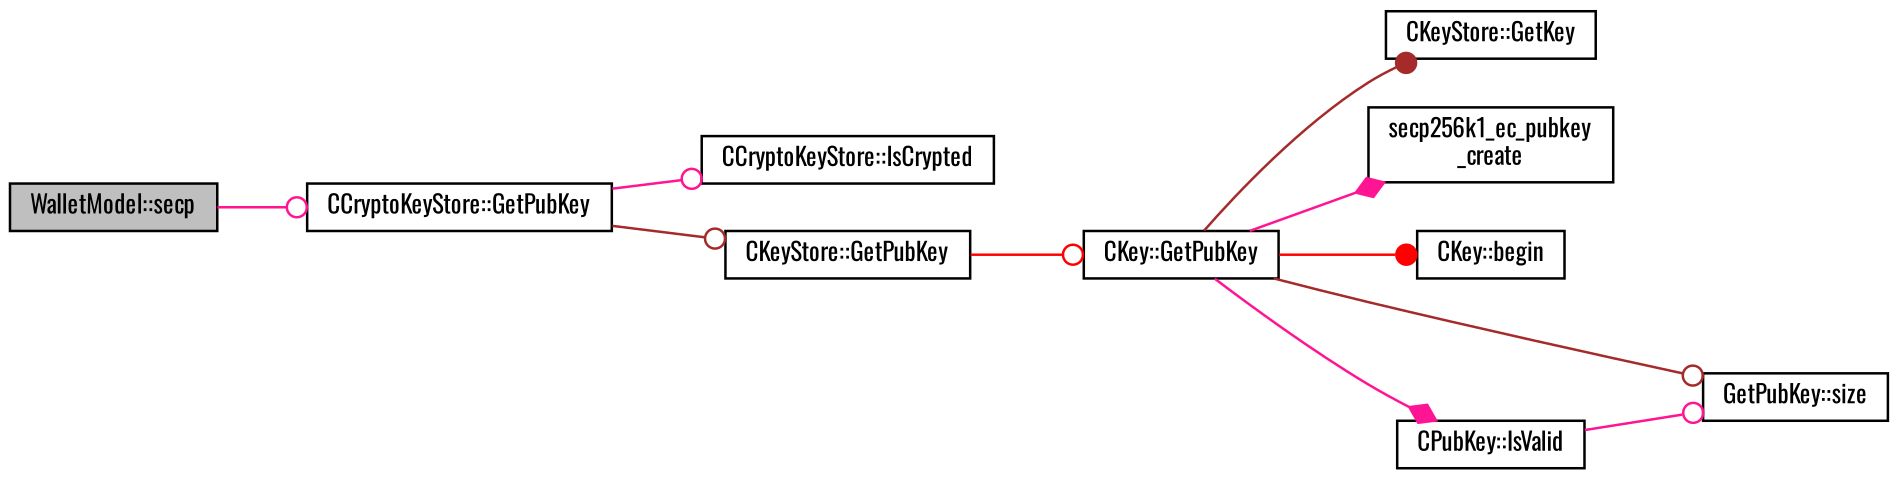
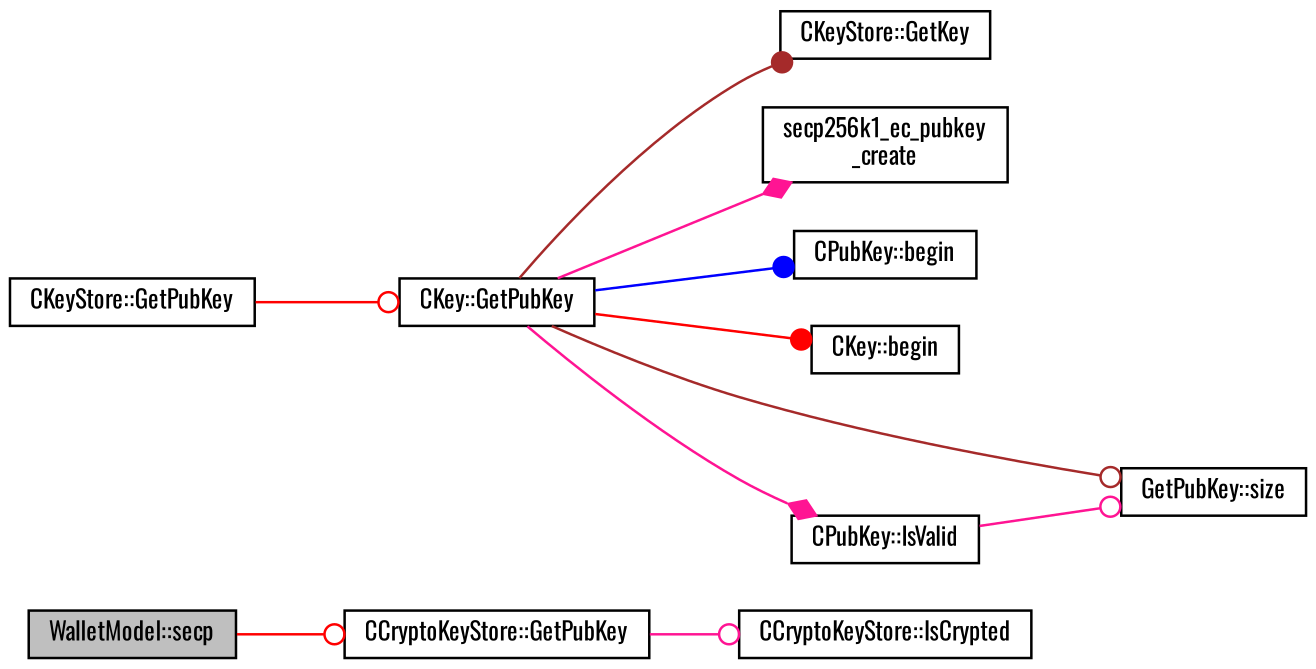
edge "WalletModel::secp" -> "CCryptoKeyStore::GetPubKey": color deeppink -> red
edge "CCryptoKeyStore::GetPubKey" -> "CKeyStore::GetPubKey": removed
node "CPubKey::begin": added
